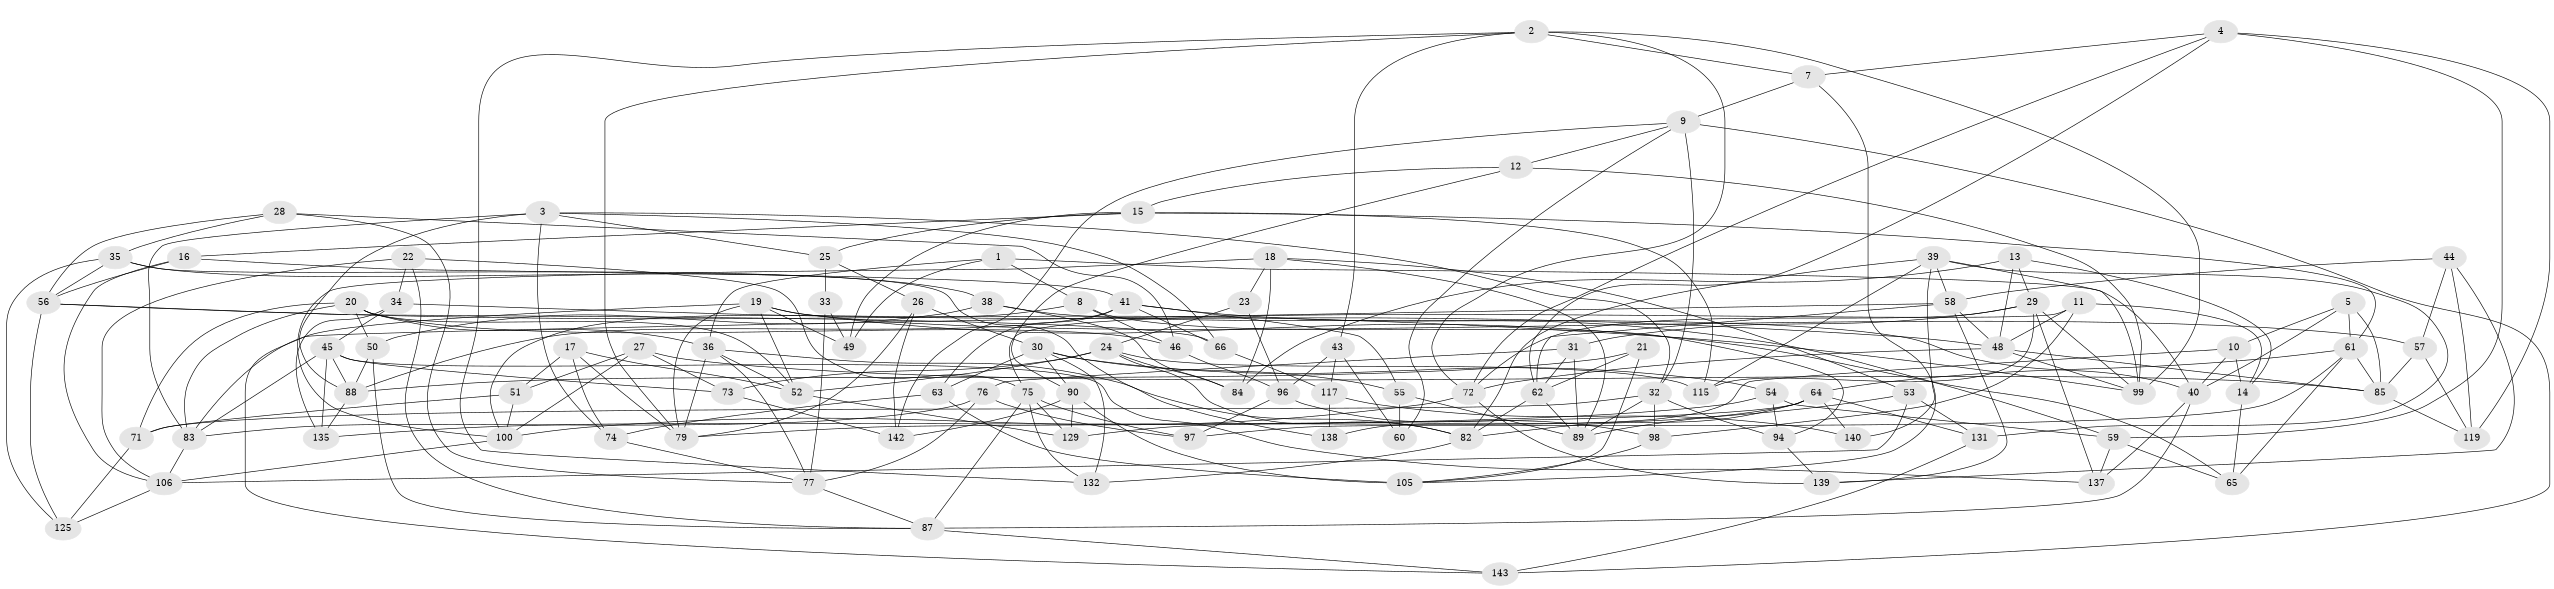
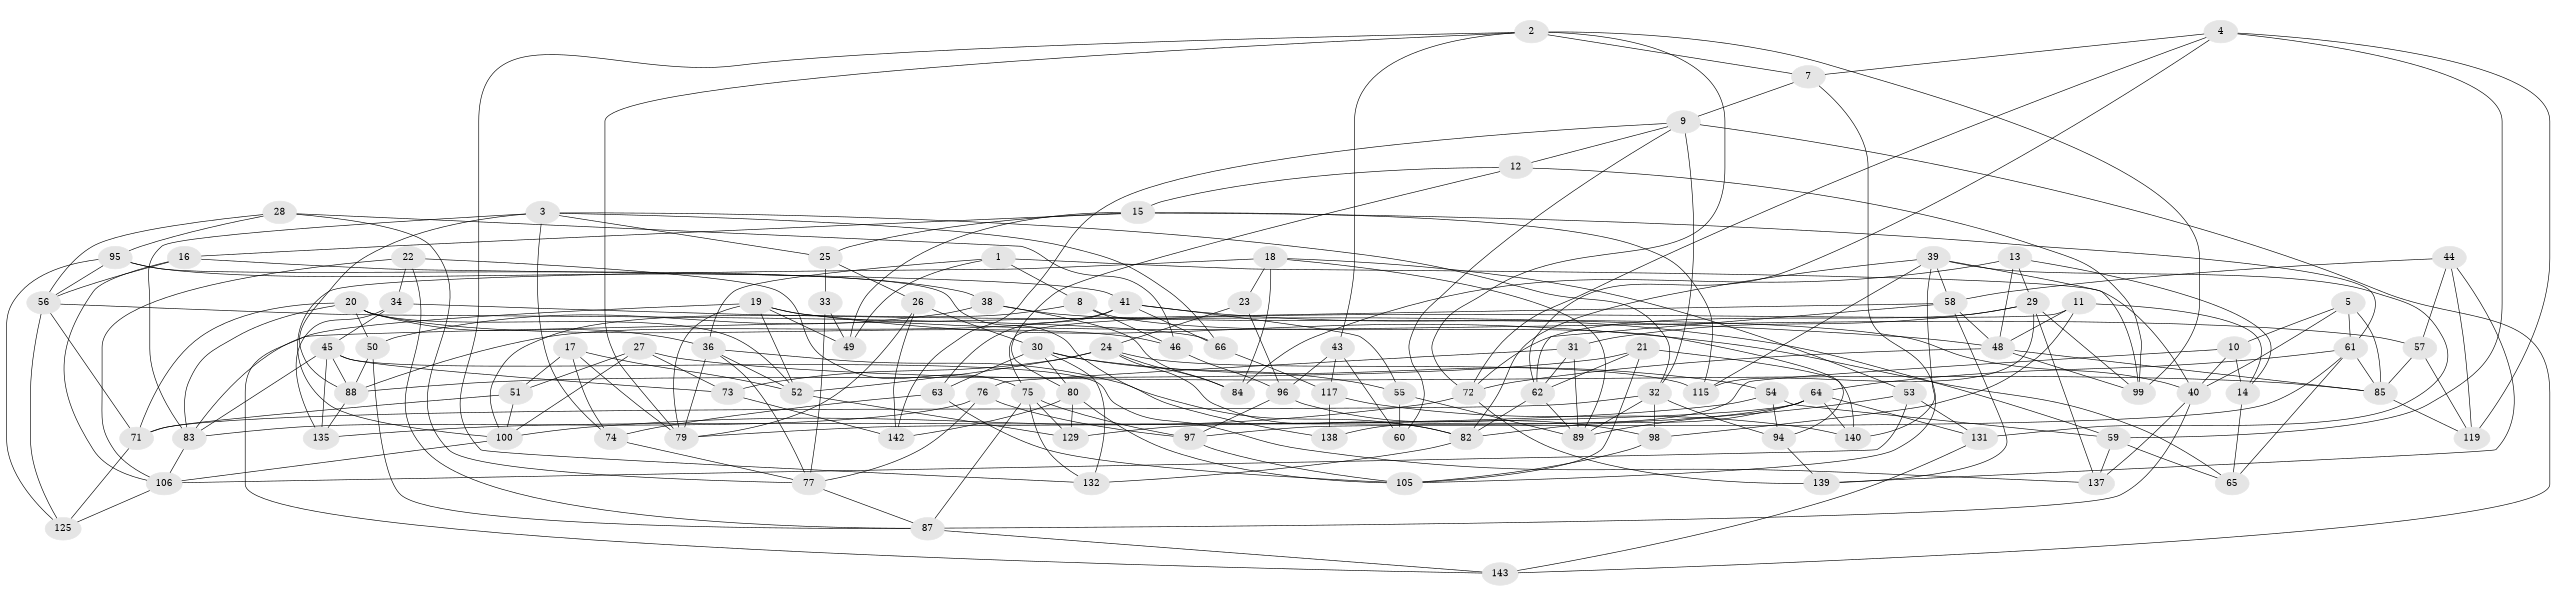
node "35": label "35" -> "95"
edge "56" -- "99": now "56" -- "71"
edge "21" -- "140": added
node "90": label "90" -> "80"
edge "97" -- "105": added
